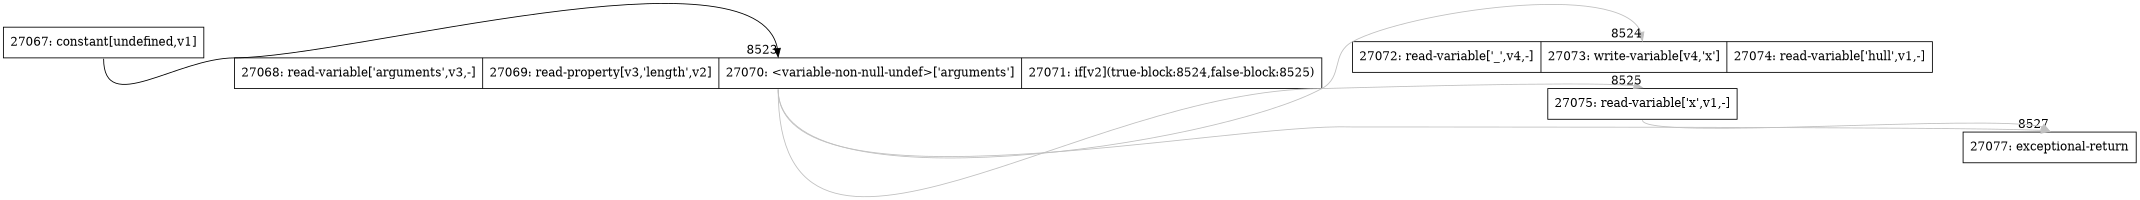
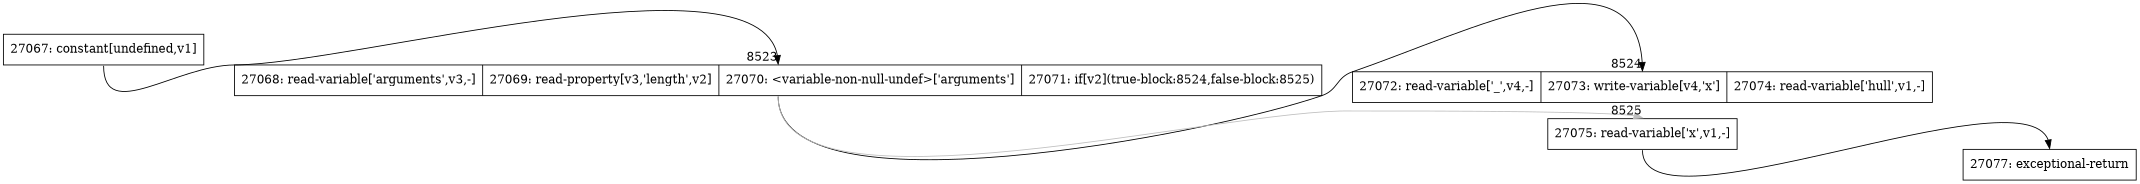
edge "27068: read-variable['arguments',v3,-]" -> "27072: read-variable['_',v4,-]": color gray -> black
edge "27075: read-variable['x',v1,-]" -> "27077: exceptional-return": color gray -> black
edge "27068: read-variable['arguments',v3,-]" -> "27077: exceptional-return": removed
